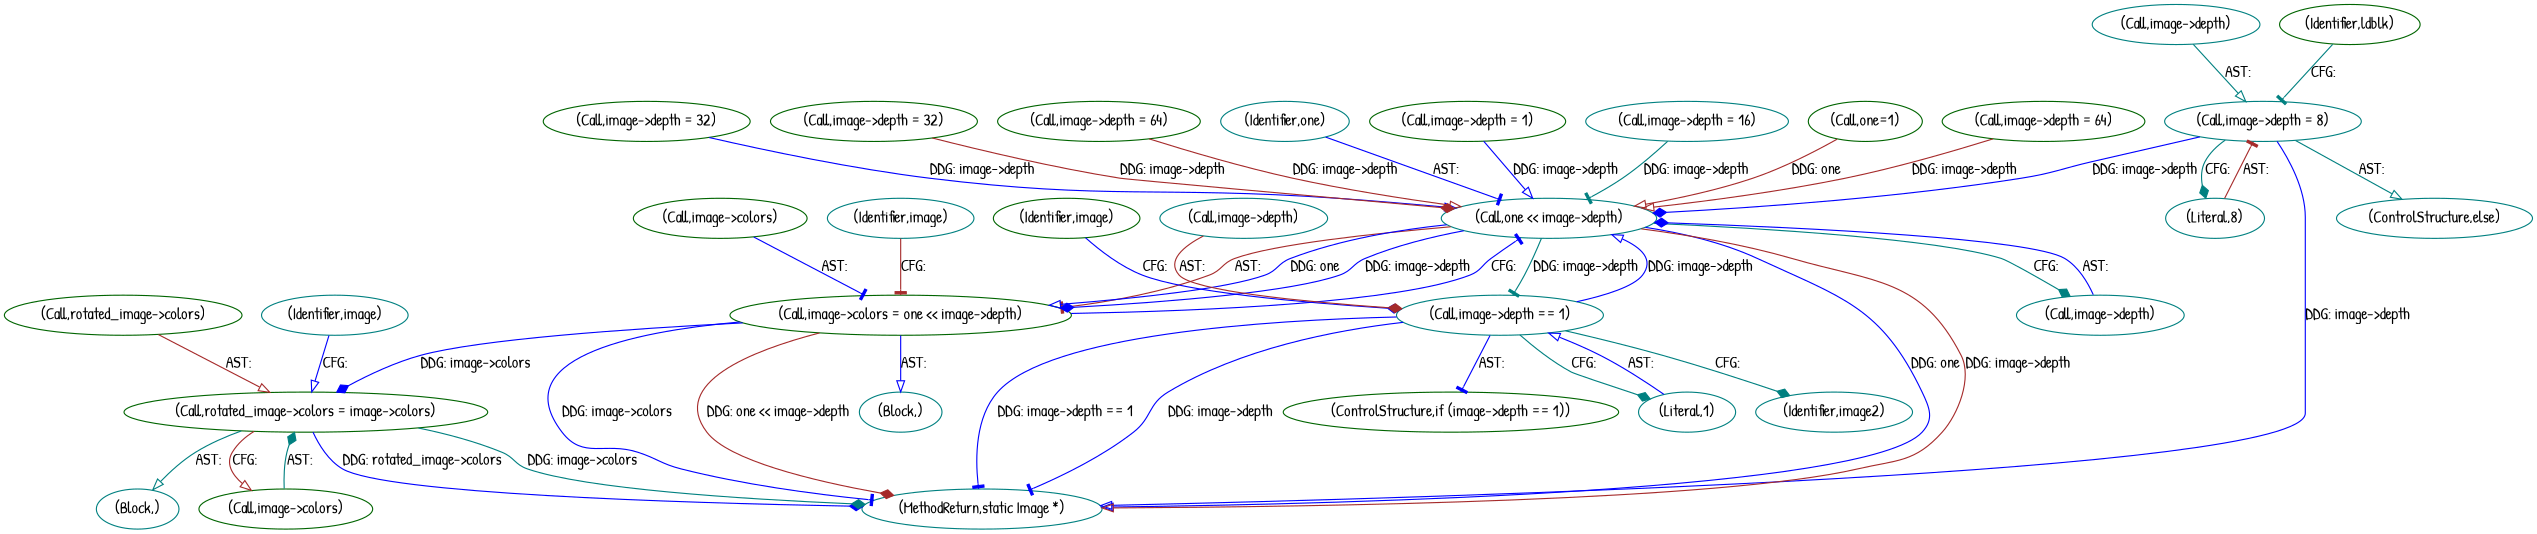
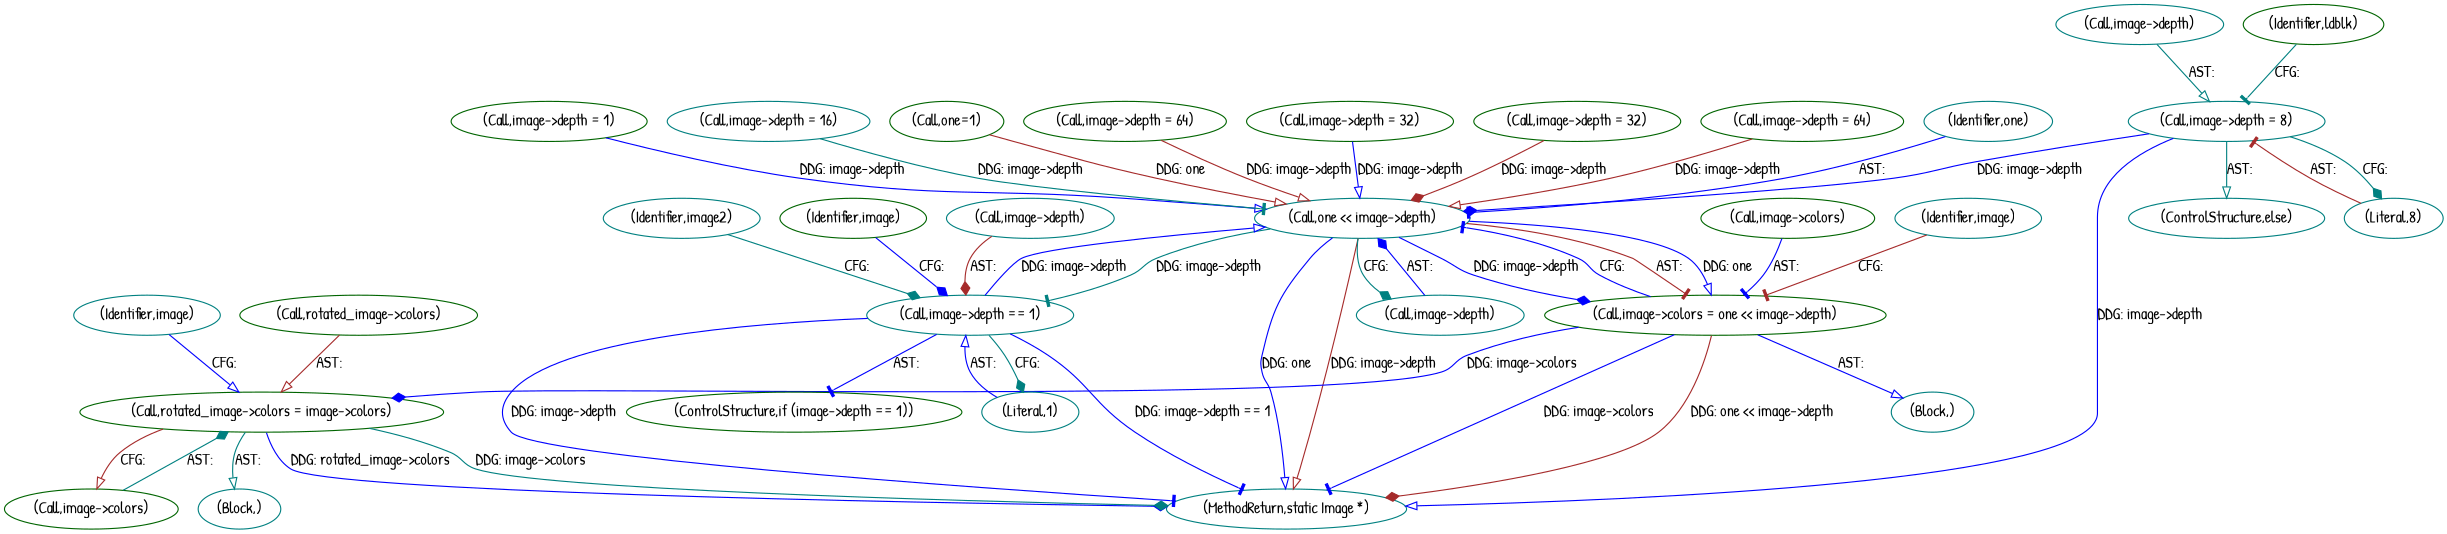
edge "(Call,image->depth == 1)" -> "(Identifier,image2)": reversed
